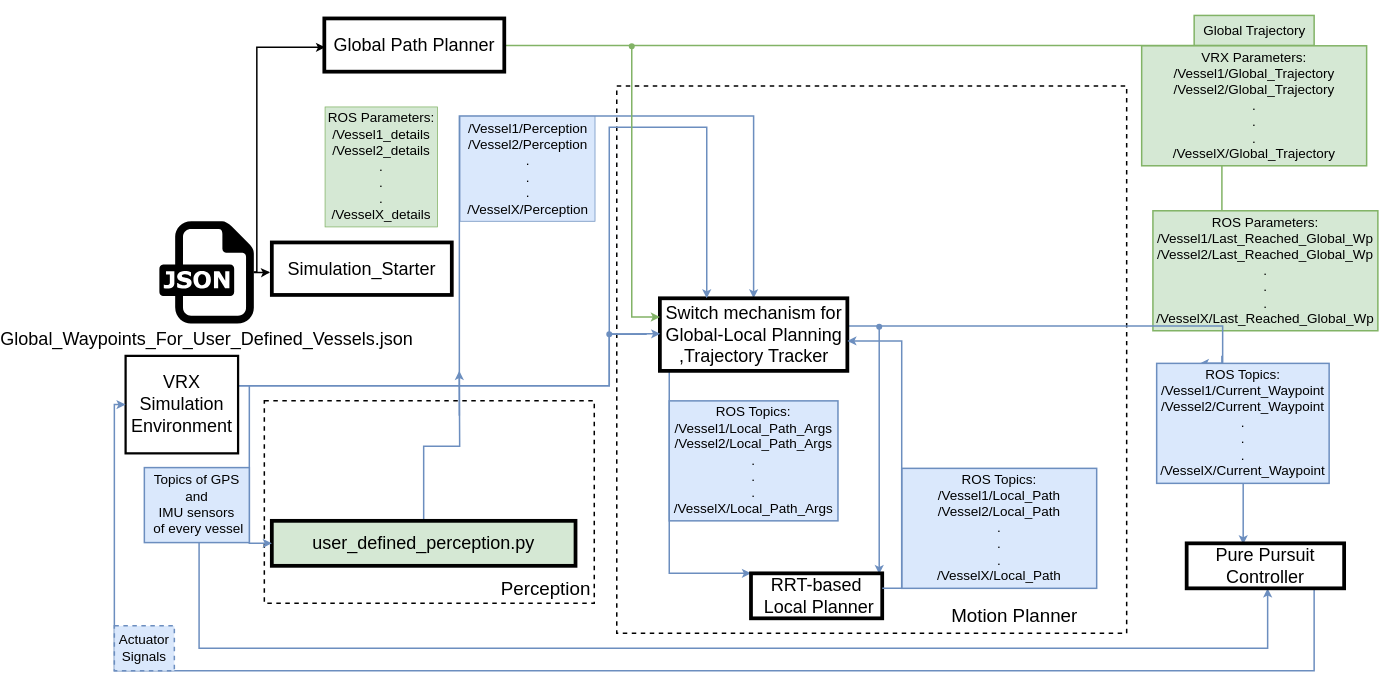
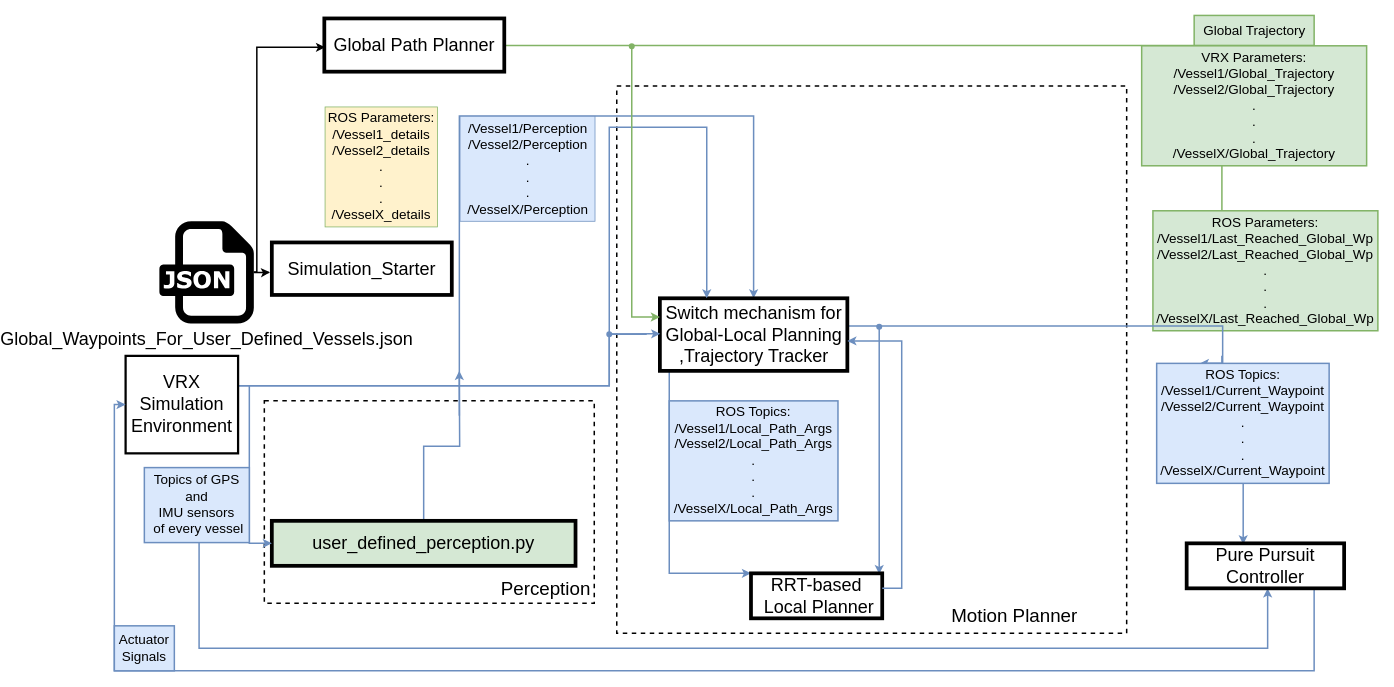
node "ROS Parameters: /Vessel1_details/Vessel2_details.../VesselX_details": fillcolor #d5e8d4 -> #fff2cc
node "ROS Topics: /Vessel1/Local_Path/Vessel2/Local_Path.../VesselX/Local_Path": removed
node "Actuator Signals": style dashed -> solid
